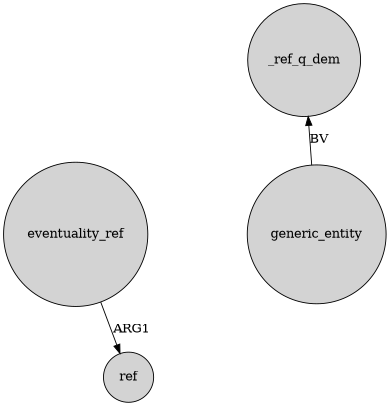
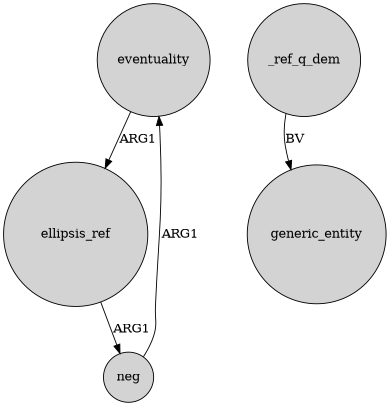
node "eventuality": added
edge "generic_entity" -> "_ref_q_dem": reversed
node "eventuality_ref": label "eventuality_ref" -> "ellipsis_ref"
node "ref": label "ref" -> "neg"
